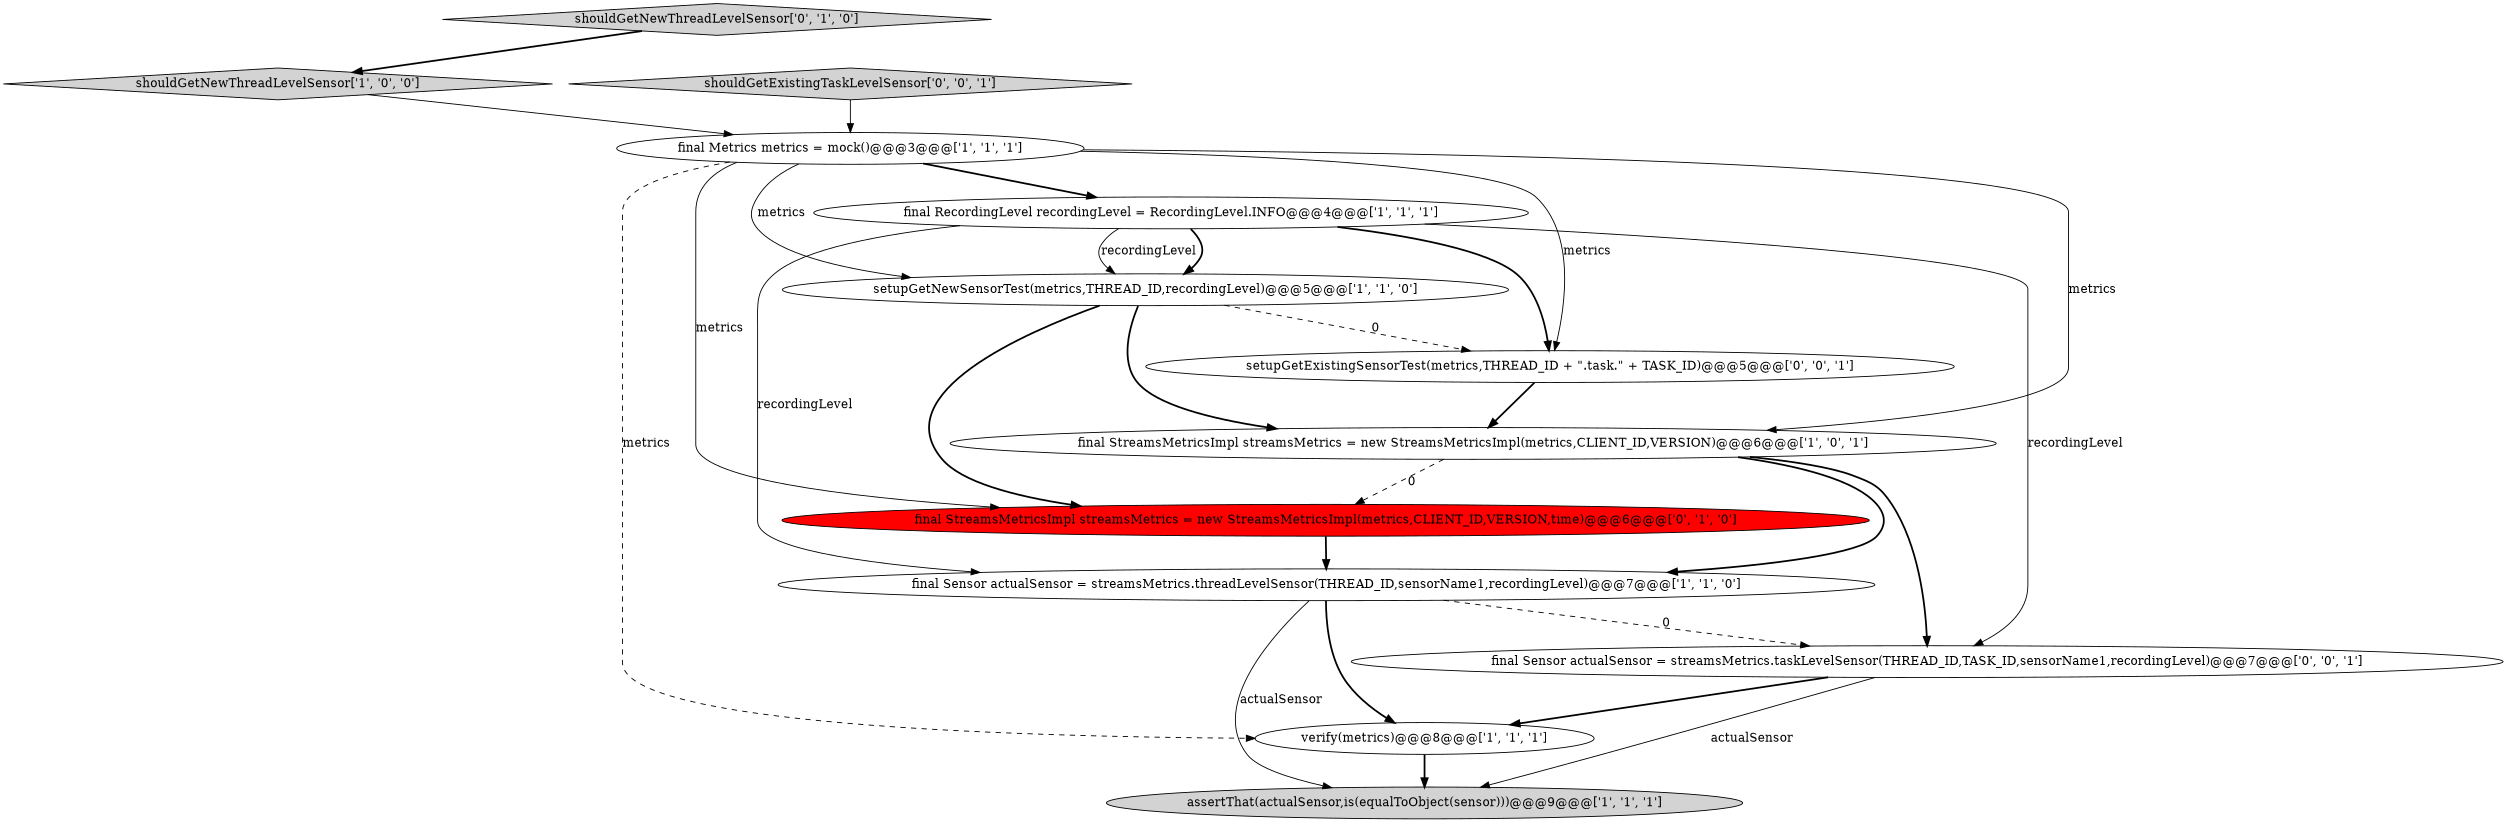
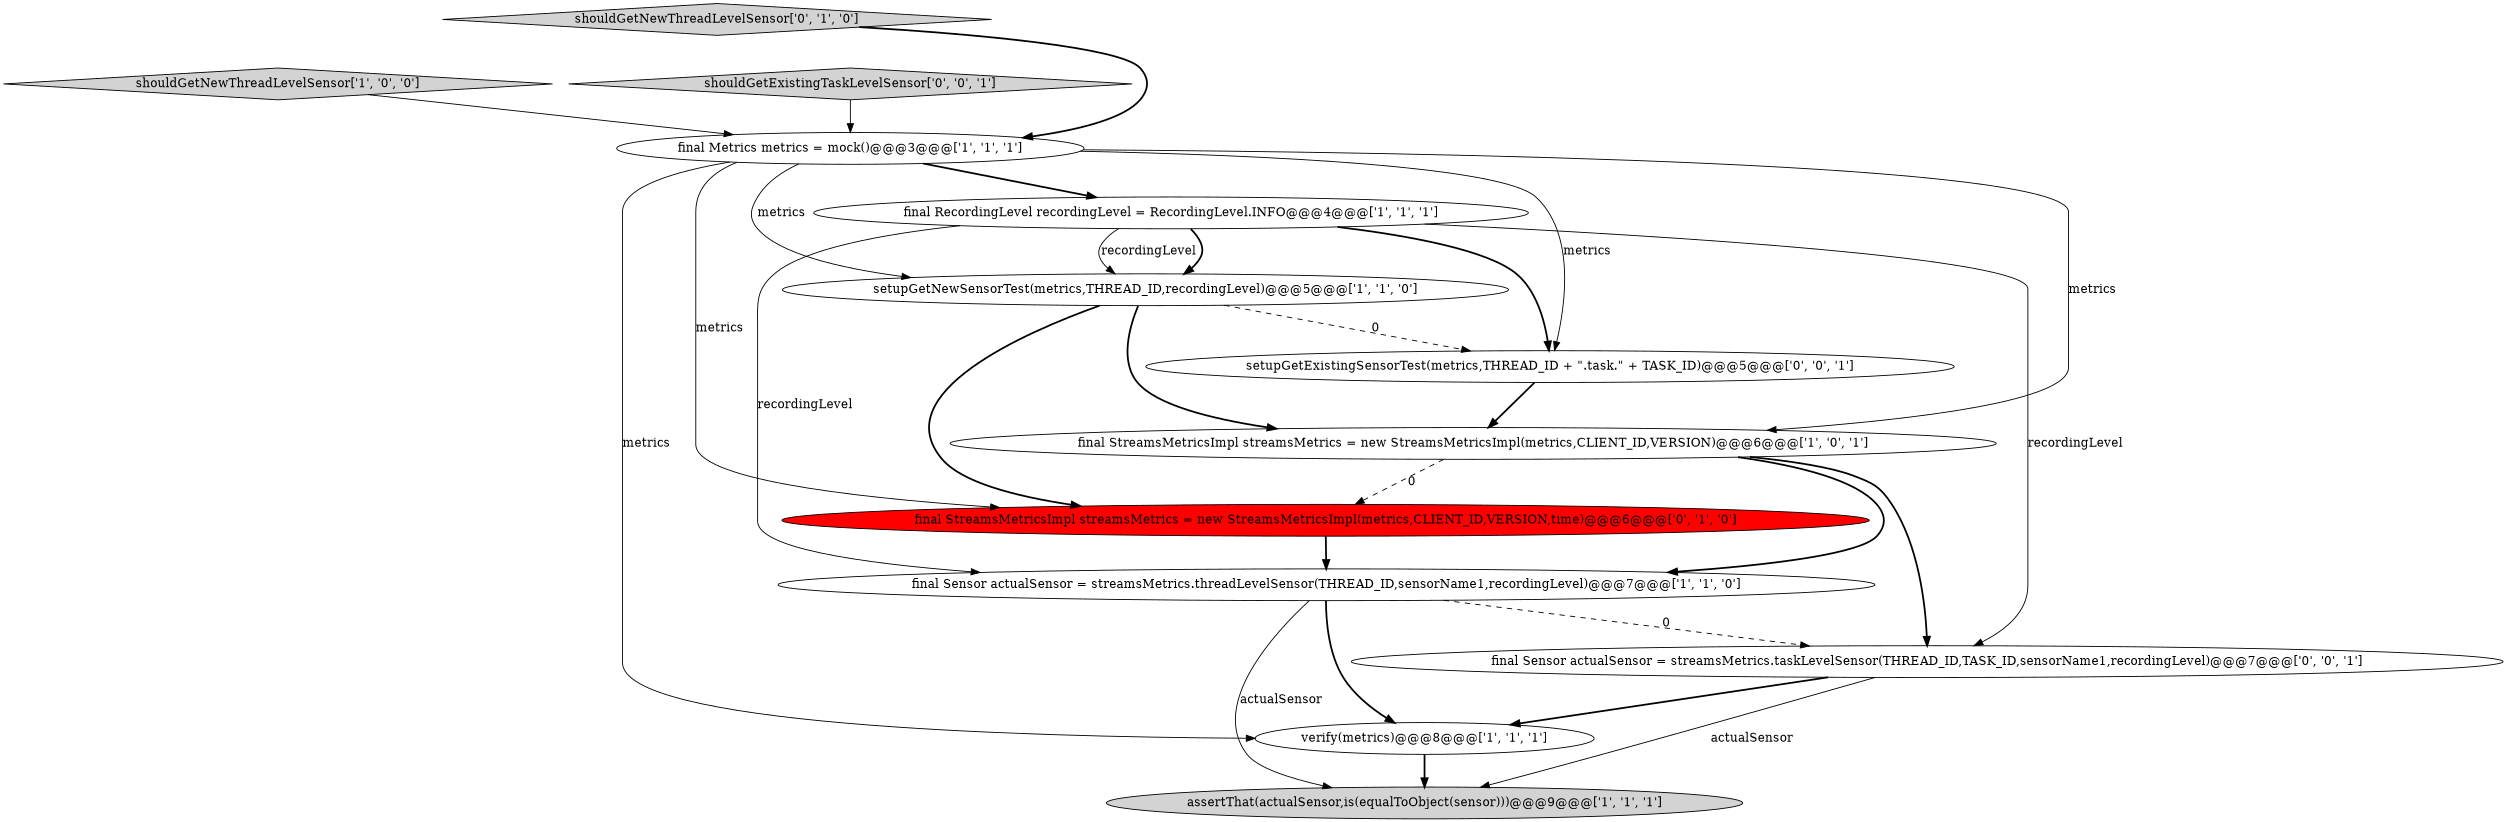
edge "shouldGetNewThreadLevelSensor['0', '1', '0']" -> "shouldGetNewThreadLevelSensor['1', '0', '0']": now "shouldGetNewThreadLevelSensor['0', '1', '0']" -> "final Metrics metrics = mock()@@@3@@@['1', '1', '1']"
edge "final Metrics metrics = mock()@@@3@@@['1', '1', '1']" -> "verify(metrics)@@@8@@@['1', '1', '1']": style dashed -> solid
